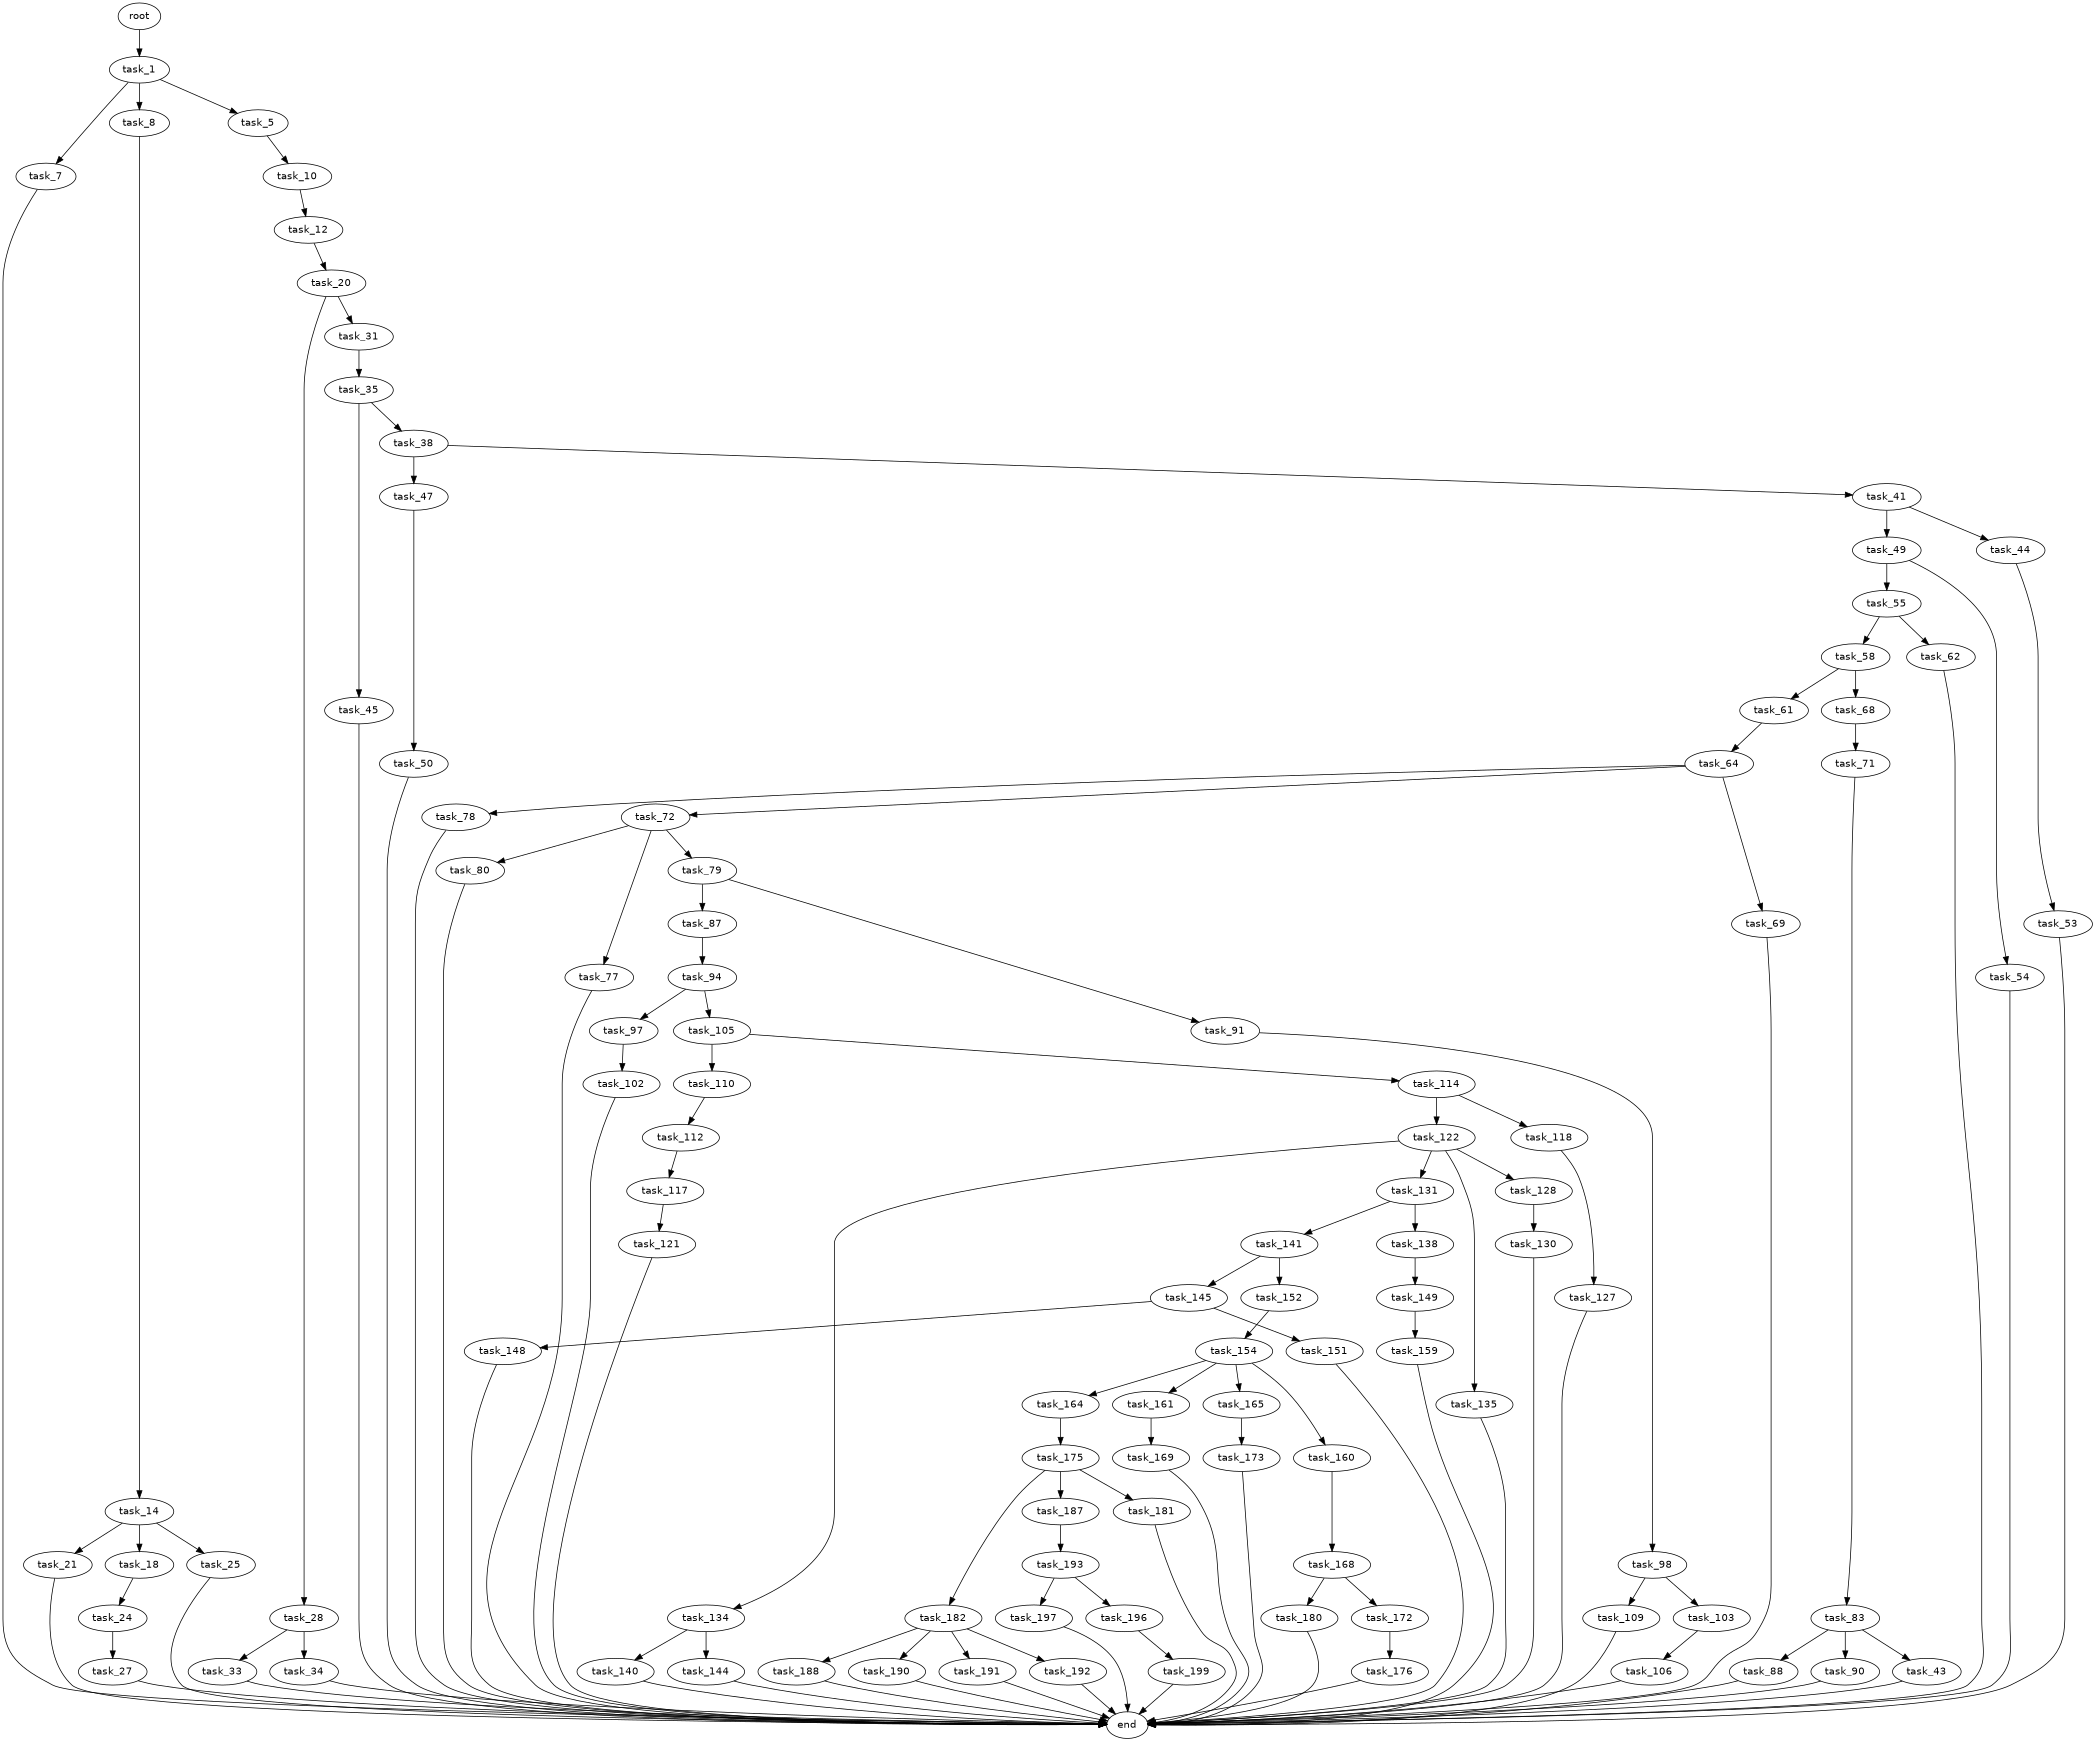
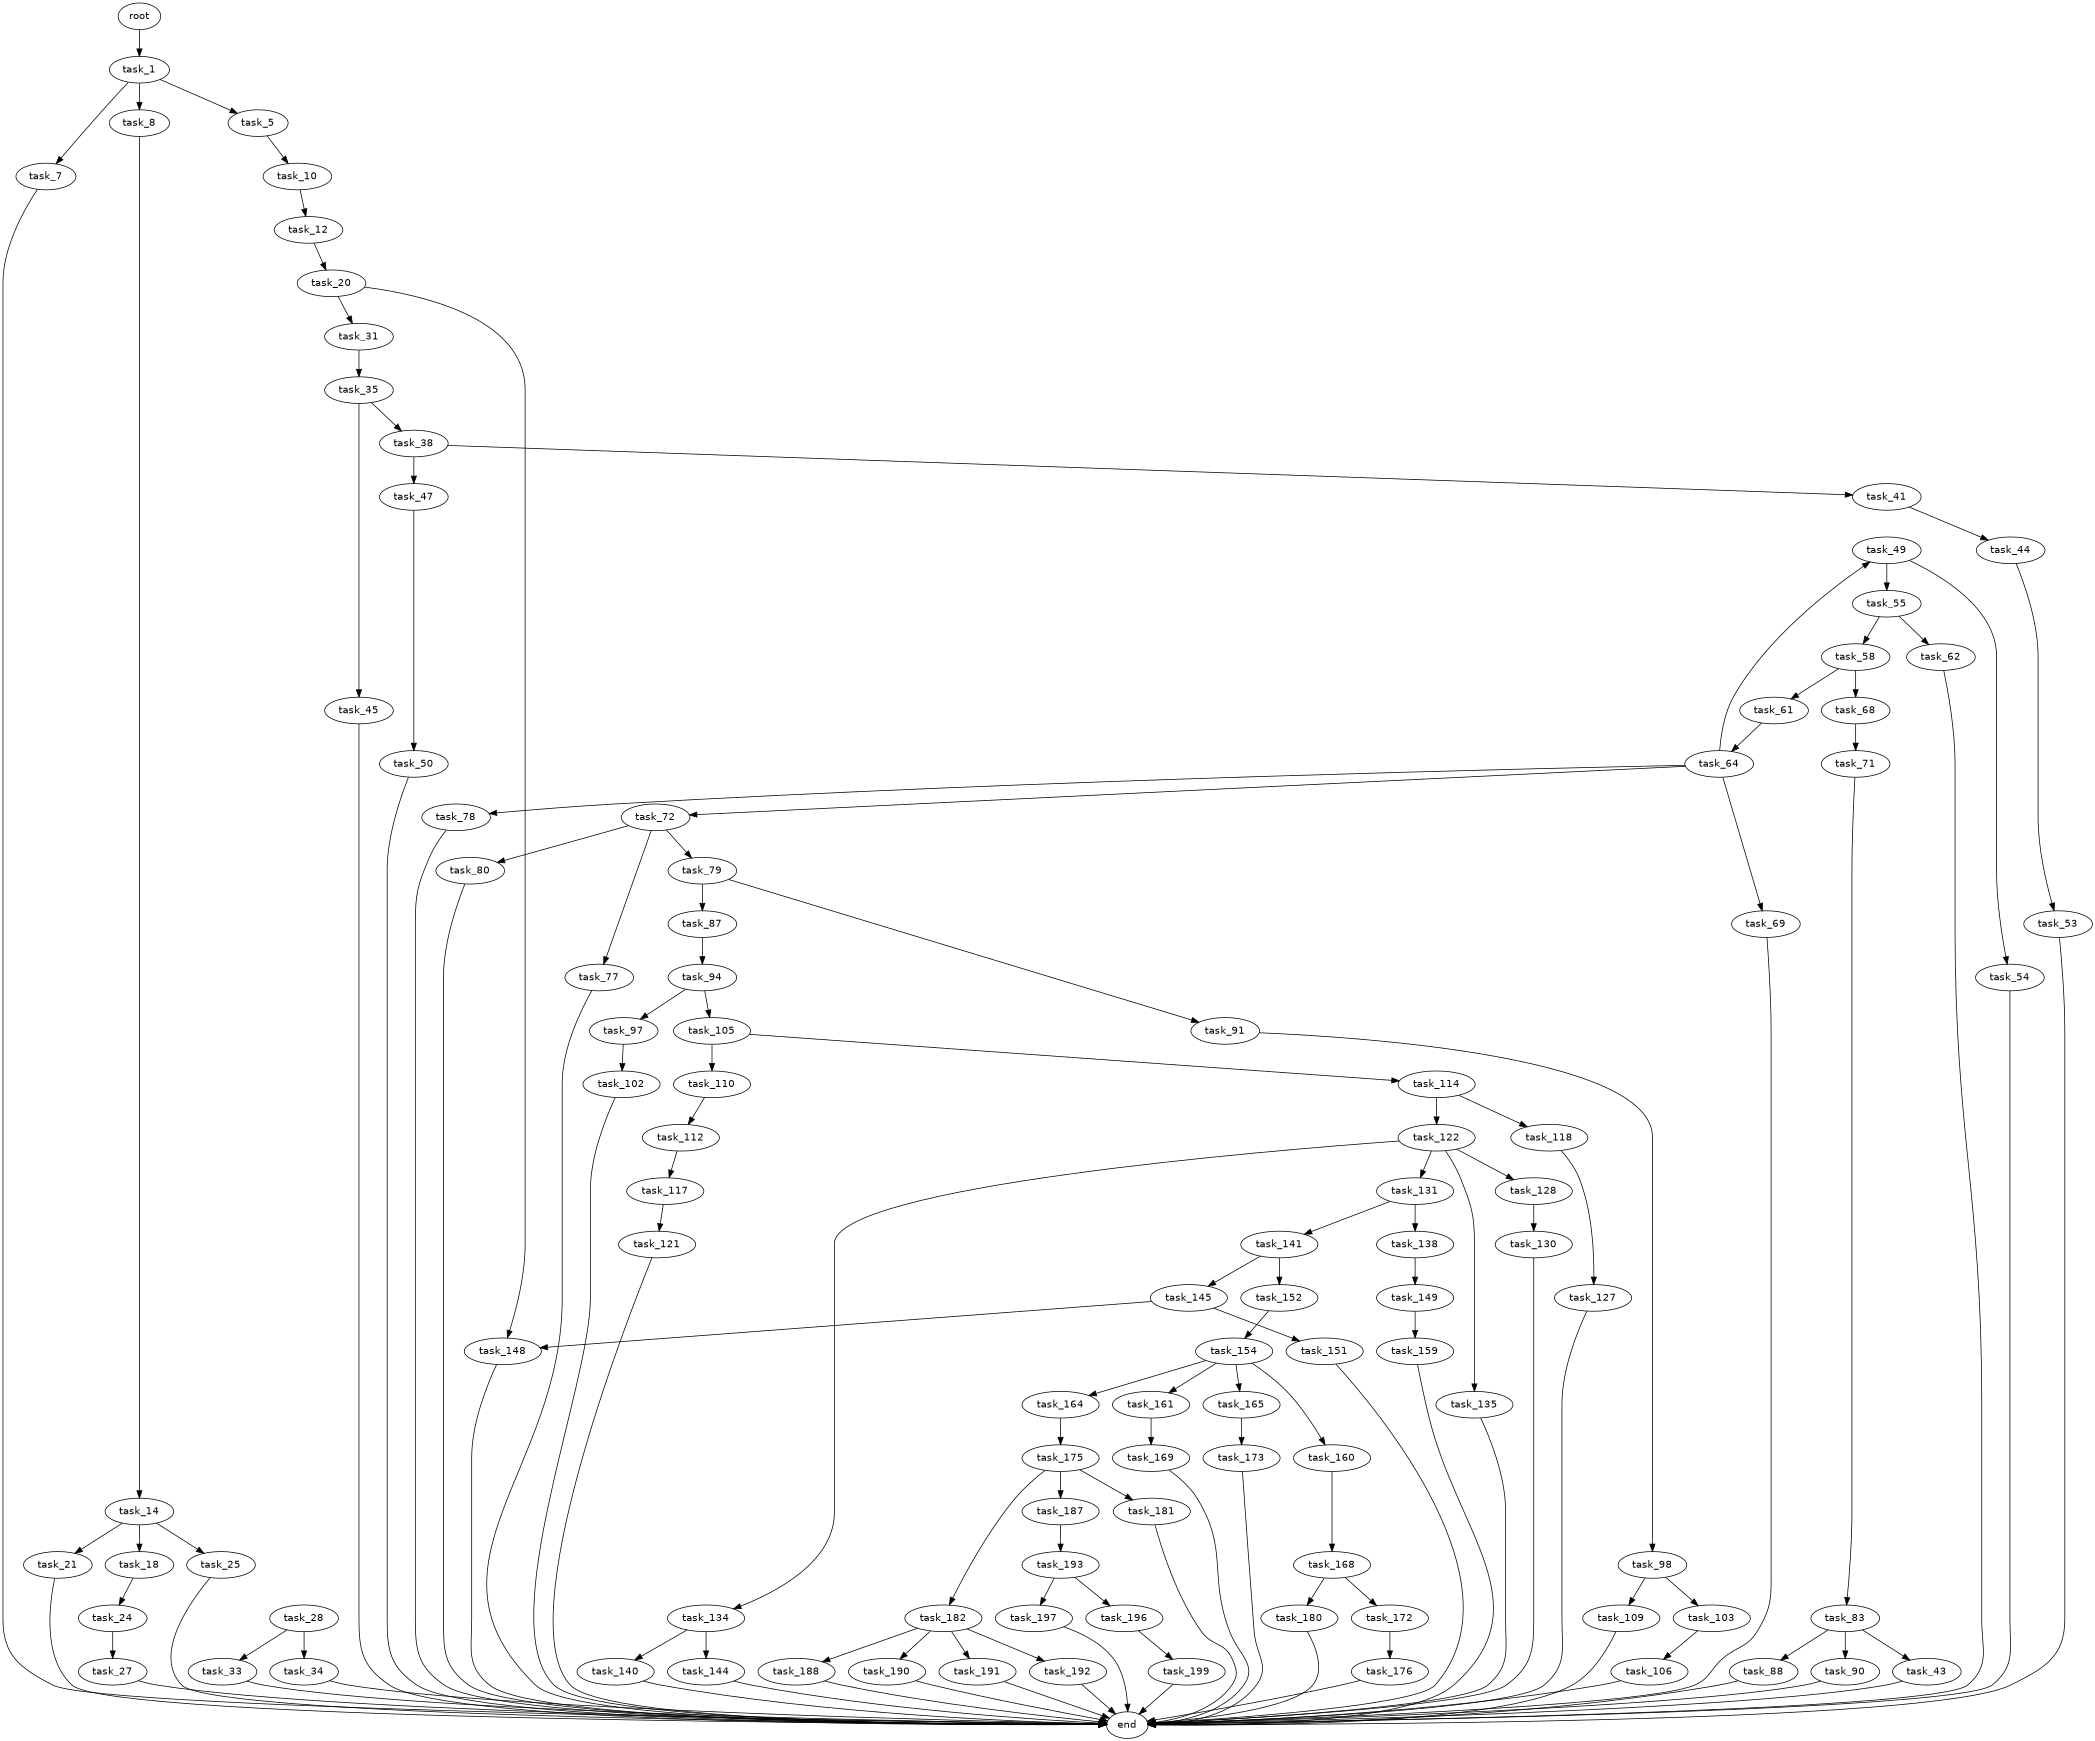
edge "task_41" -> "task_49": now "task_64" -> "task_49"
edge "task_20" -> "task_28": now "task_20" -> "task_148"
